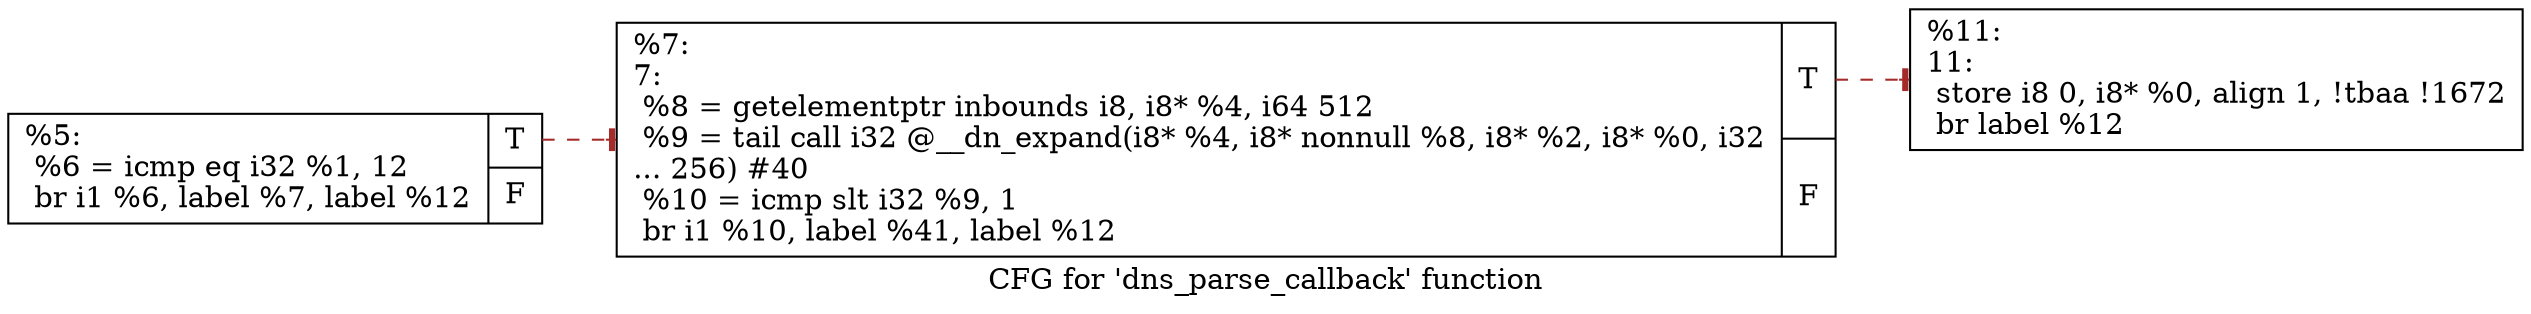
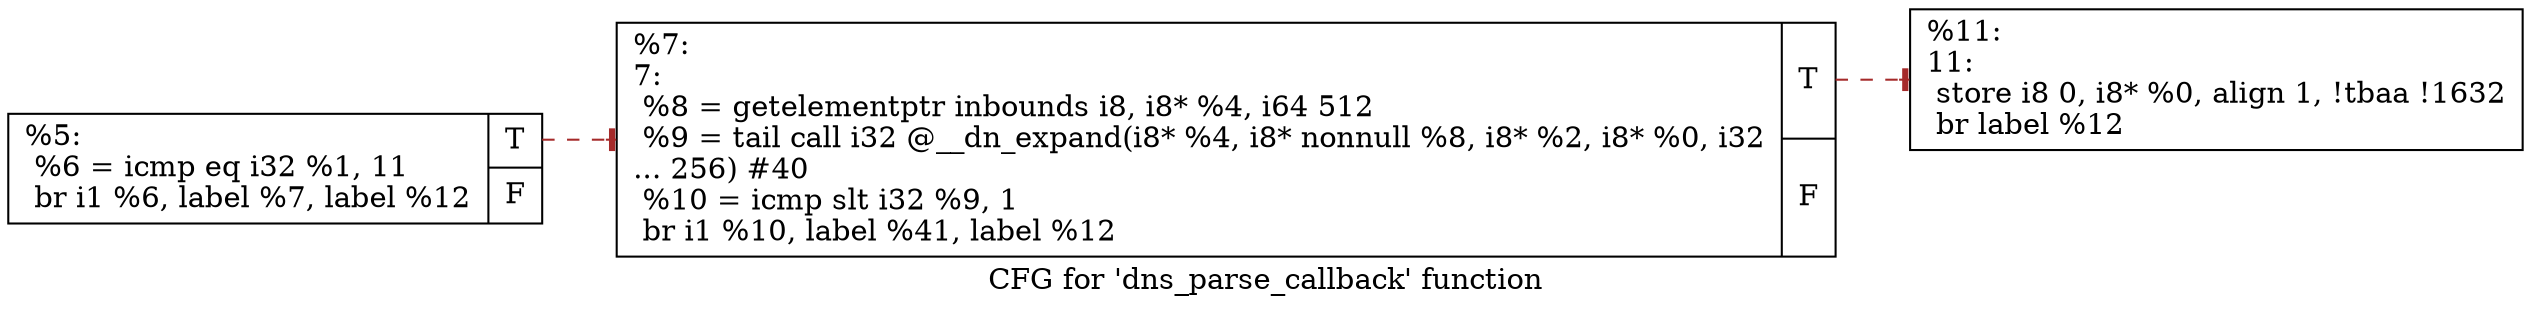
node "%11:": text "store i8 0, i8* %0, align 1, !tbaa !1672" -> "store i8 0, i8* %0, align 1, !tbaa !1632"
node "%5:": text "%6 = icmp eq i32 %1, 12" -> "%6 = icmp eq i32 %1, 11"
